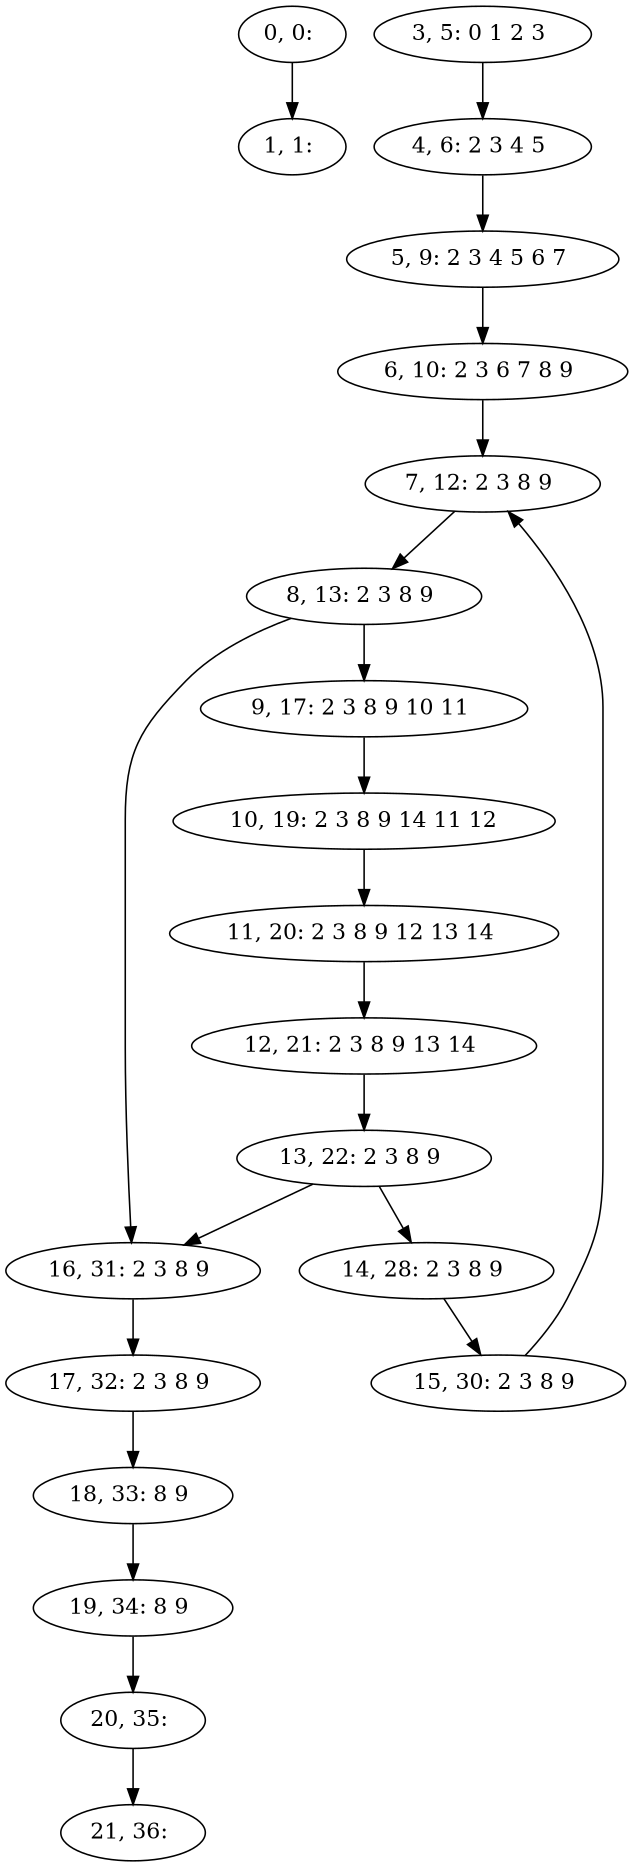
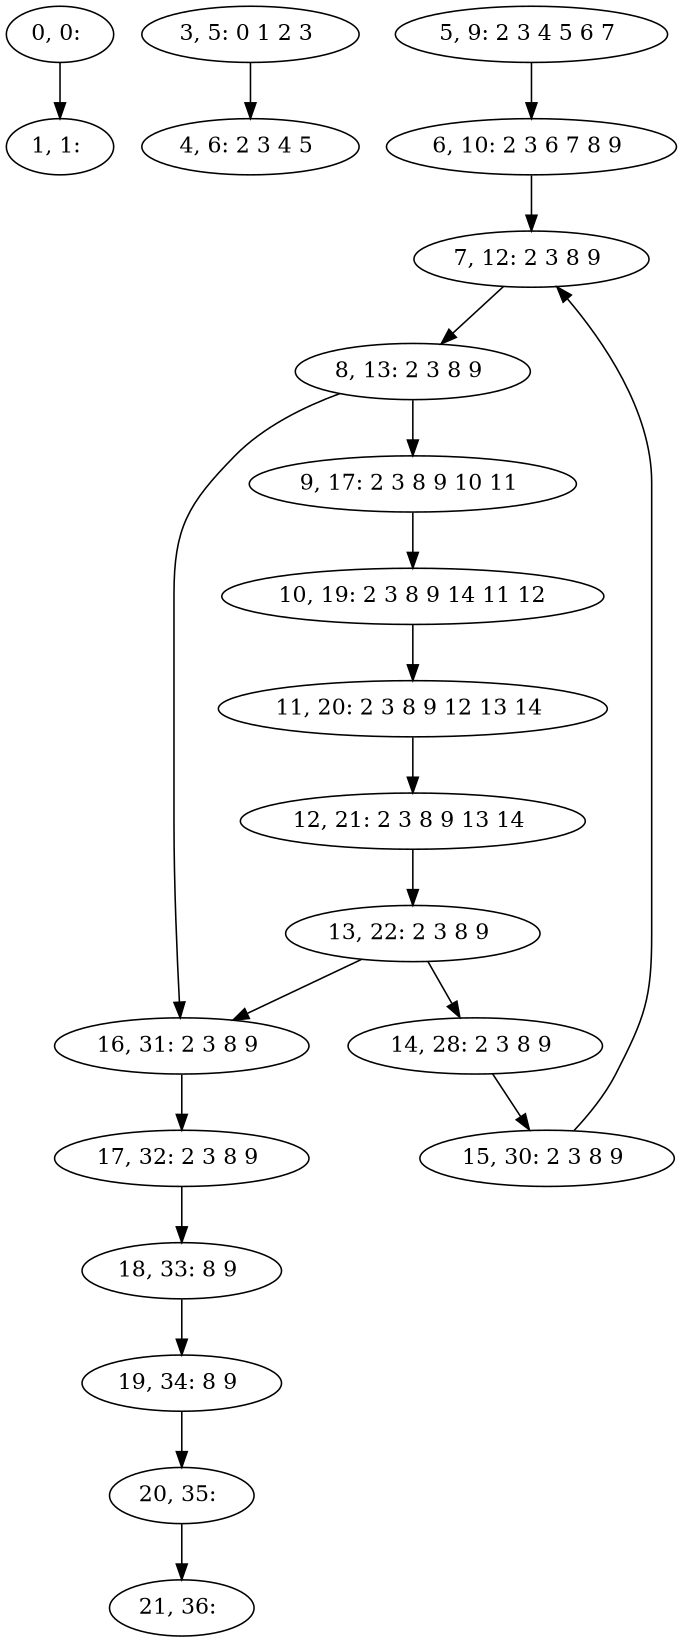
edge "4, 6: 2 3 4 5" -> "5, 9: 2 3 4 5 6 7": removed
